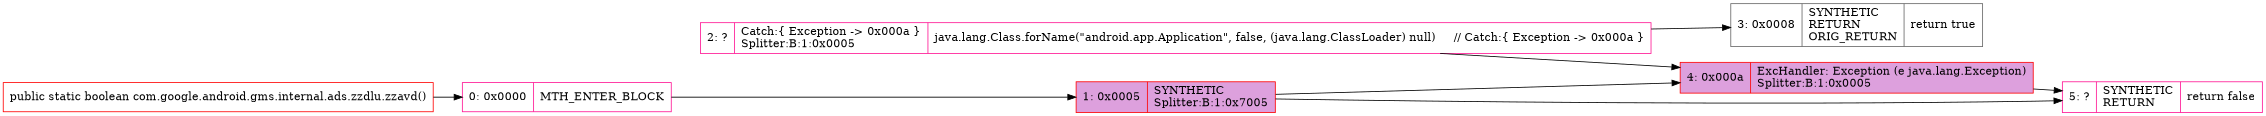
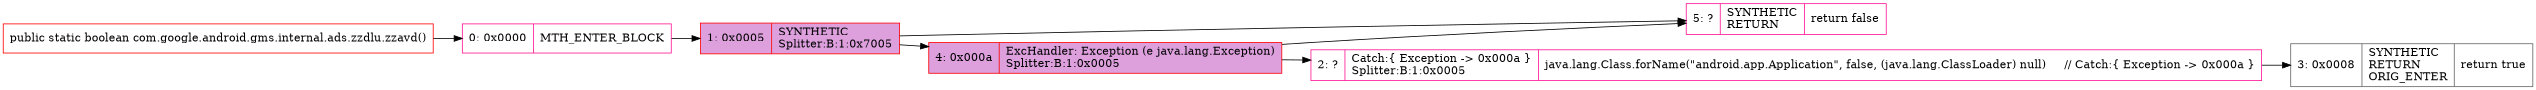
node "3: 0x0008": text "ORIG_RETURN" -> "ORIG_ENTER"
edge "2: ?" -> "4: 0x000a": reversed
